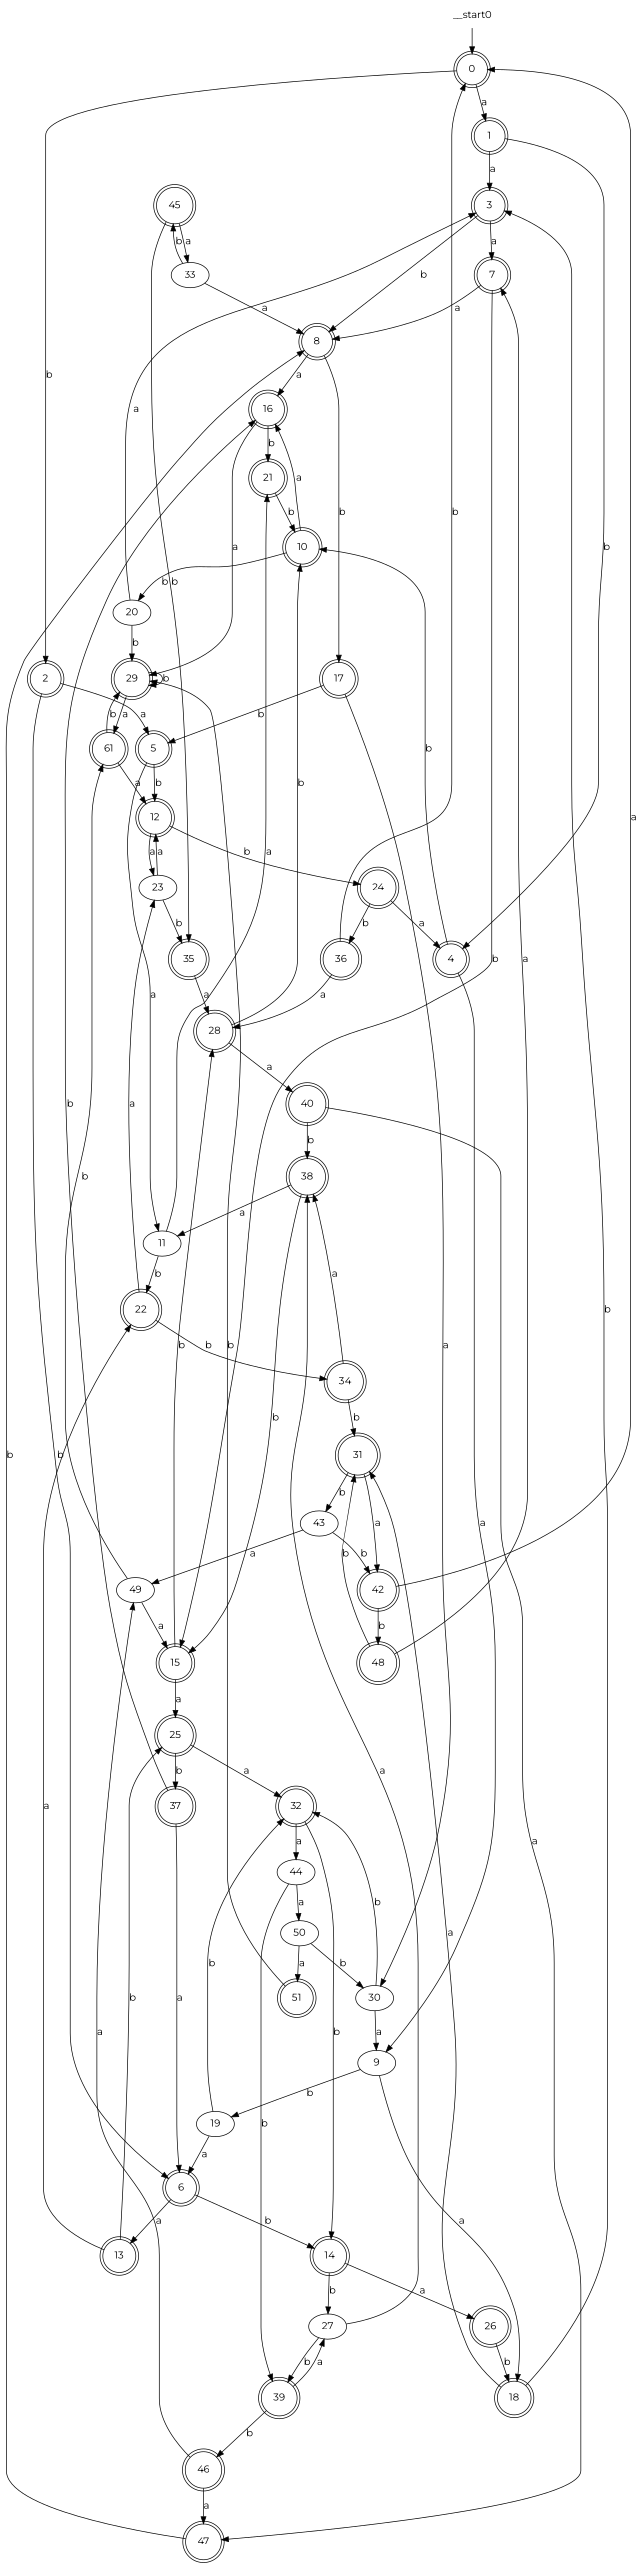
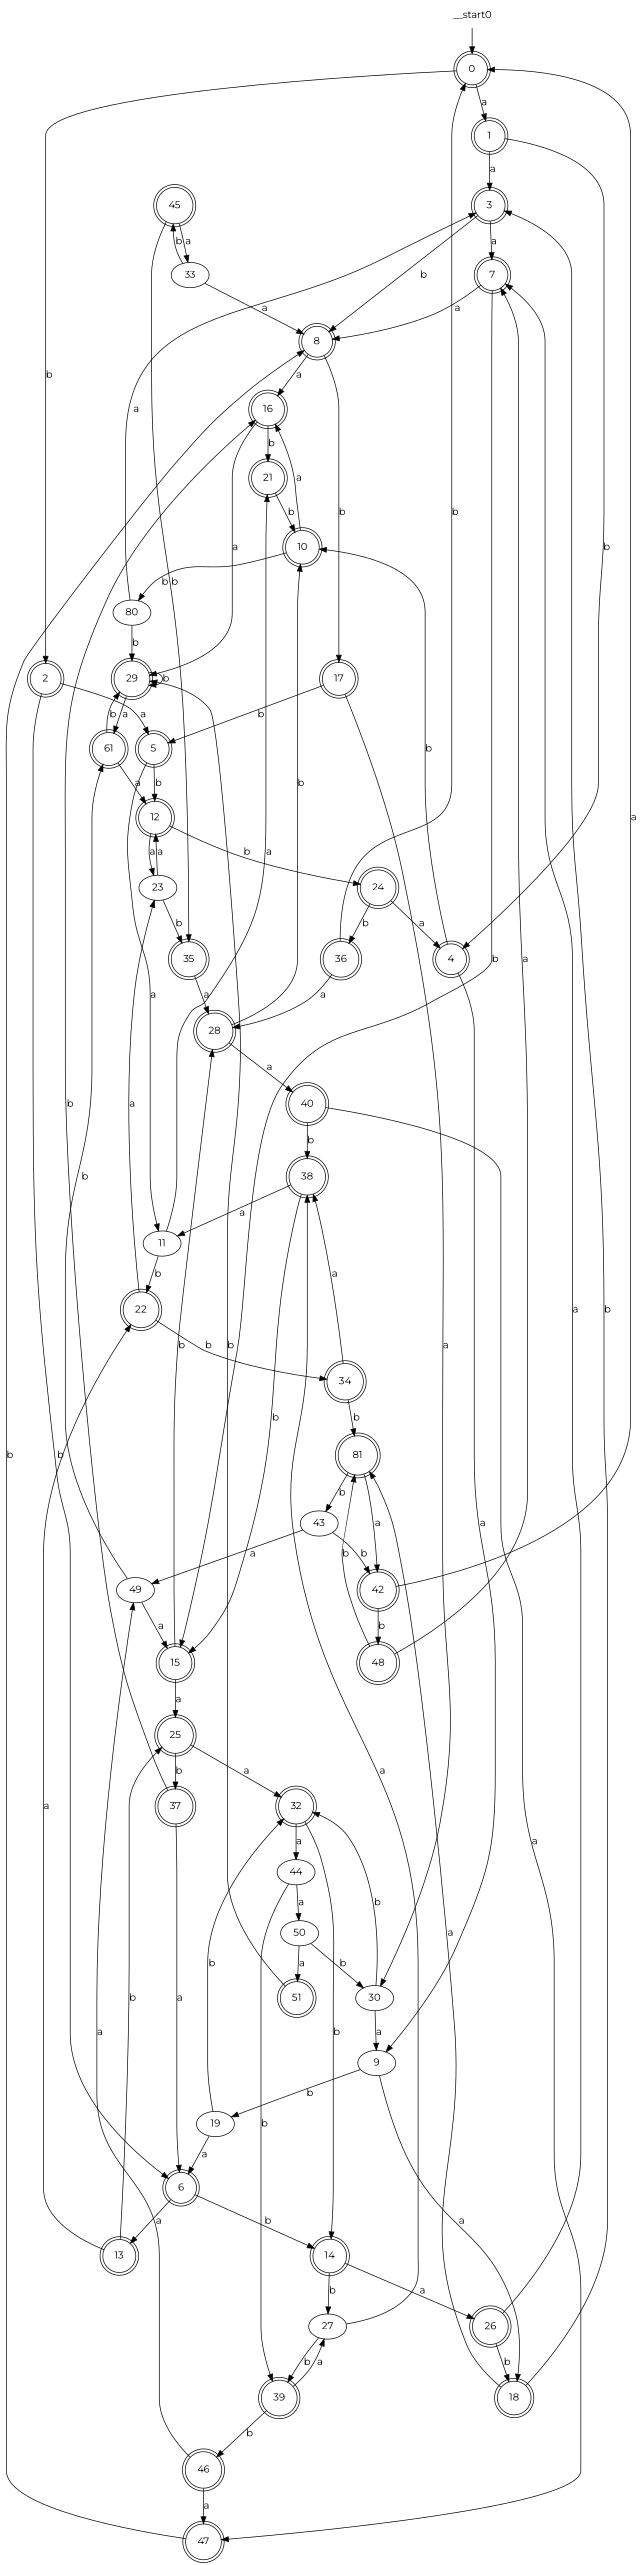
node "20": label "20" -> "80"
edge "26" -> "7": added, label "a"
node "31": label "31" -> "81"
